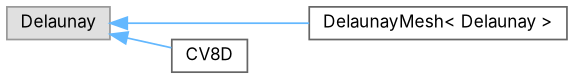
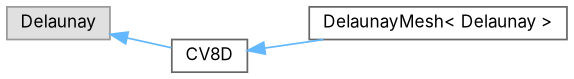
edge "DelaunayMesh< Delaunay >" -> "Delaunay": now "DelaunayMesh< Delaunay >" -> "CV8D"
